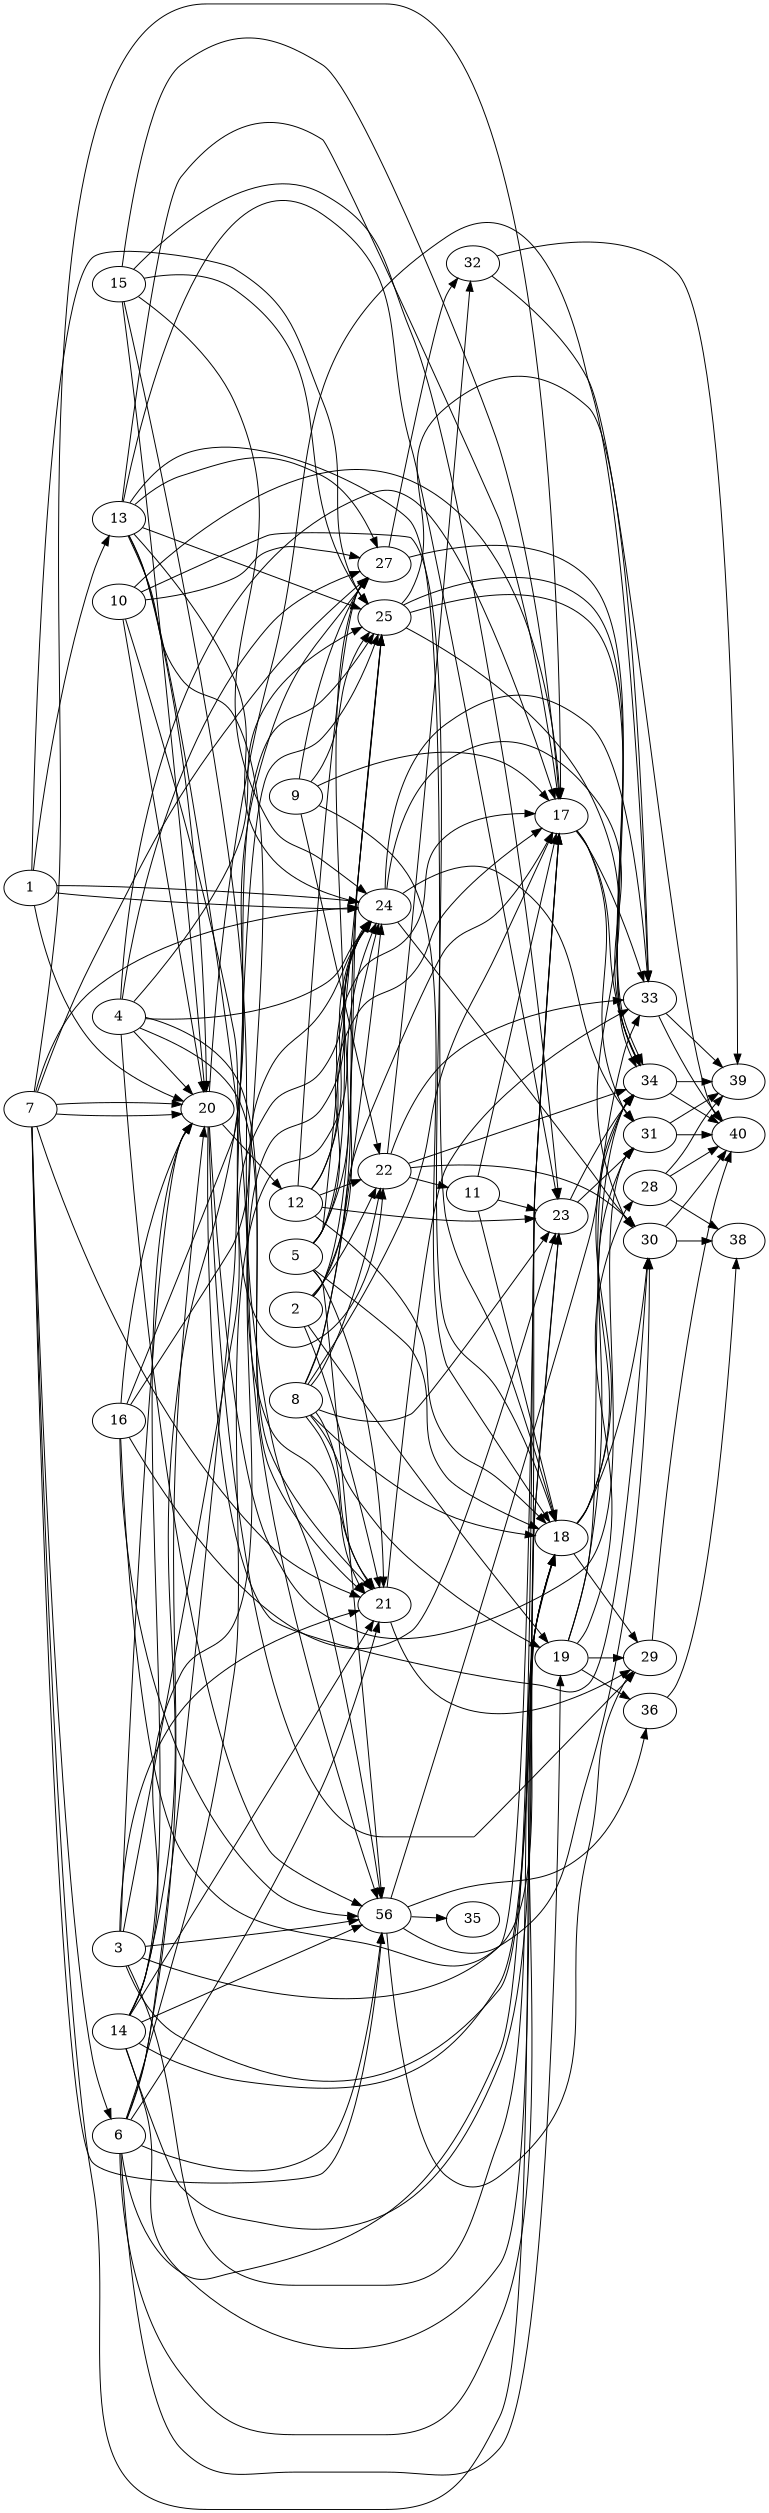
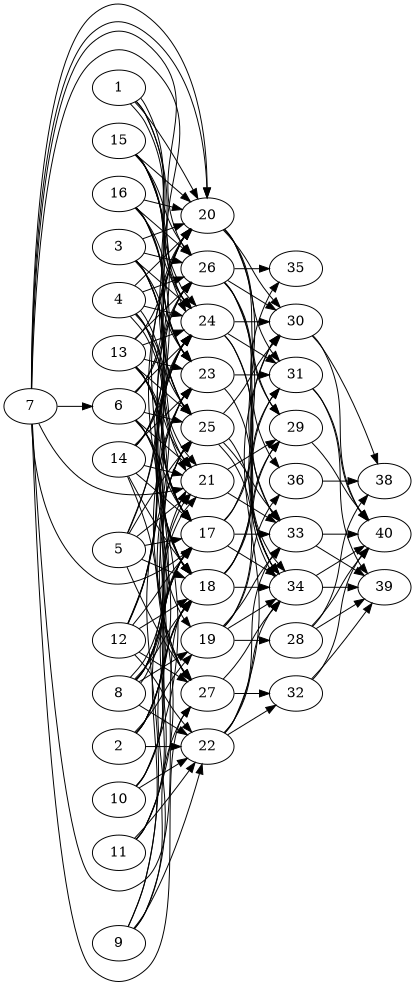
edge "17" -> "35": added
edge "10" -> "27": removed
edge "1" -> "13": now "1" -> "23"
edge "20" -> "12": reversed
edge "22" -> "11": reversed
node "56": label "56" -> "26"
